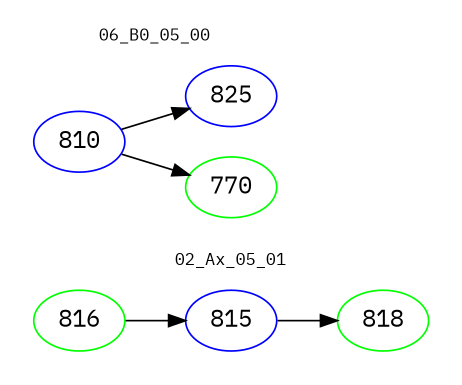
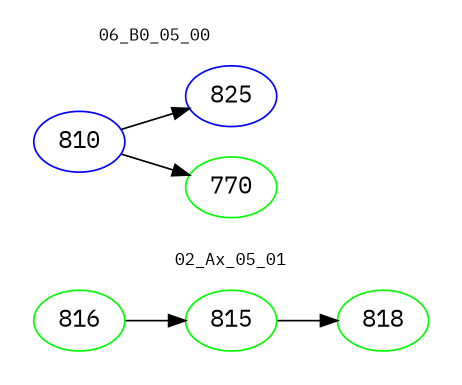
node "815": color blue -> green
